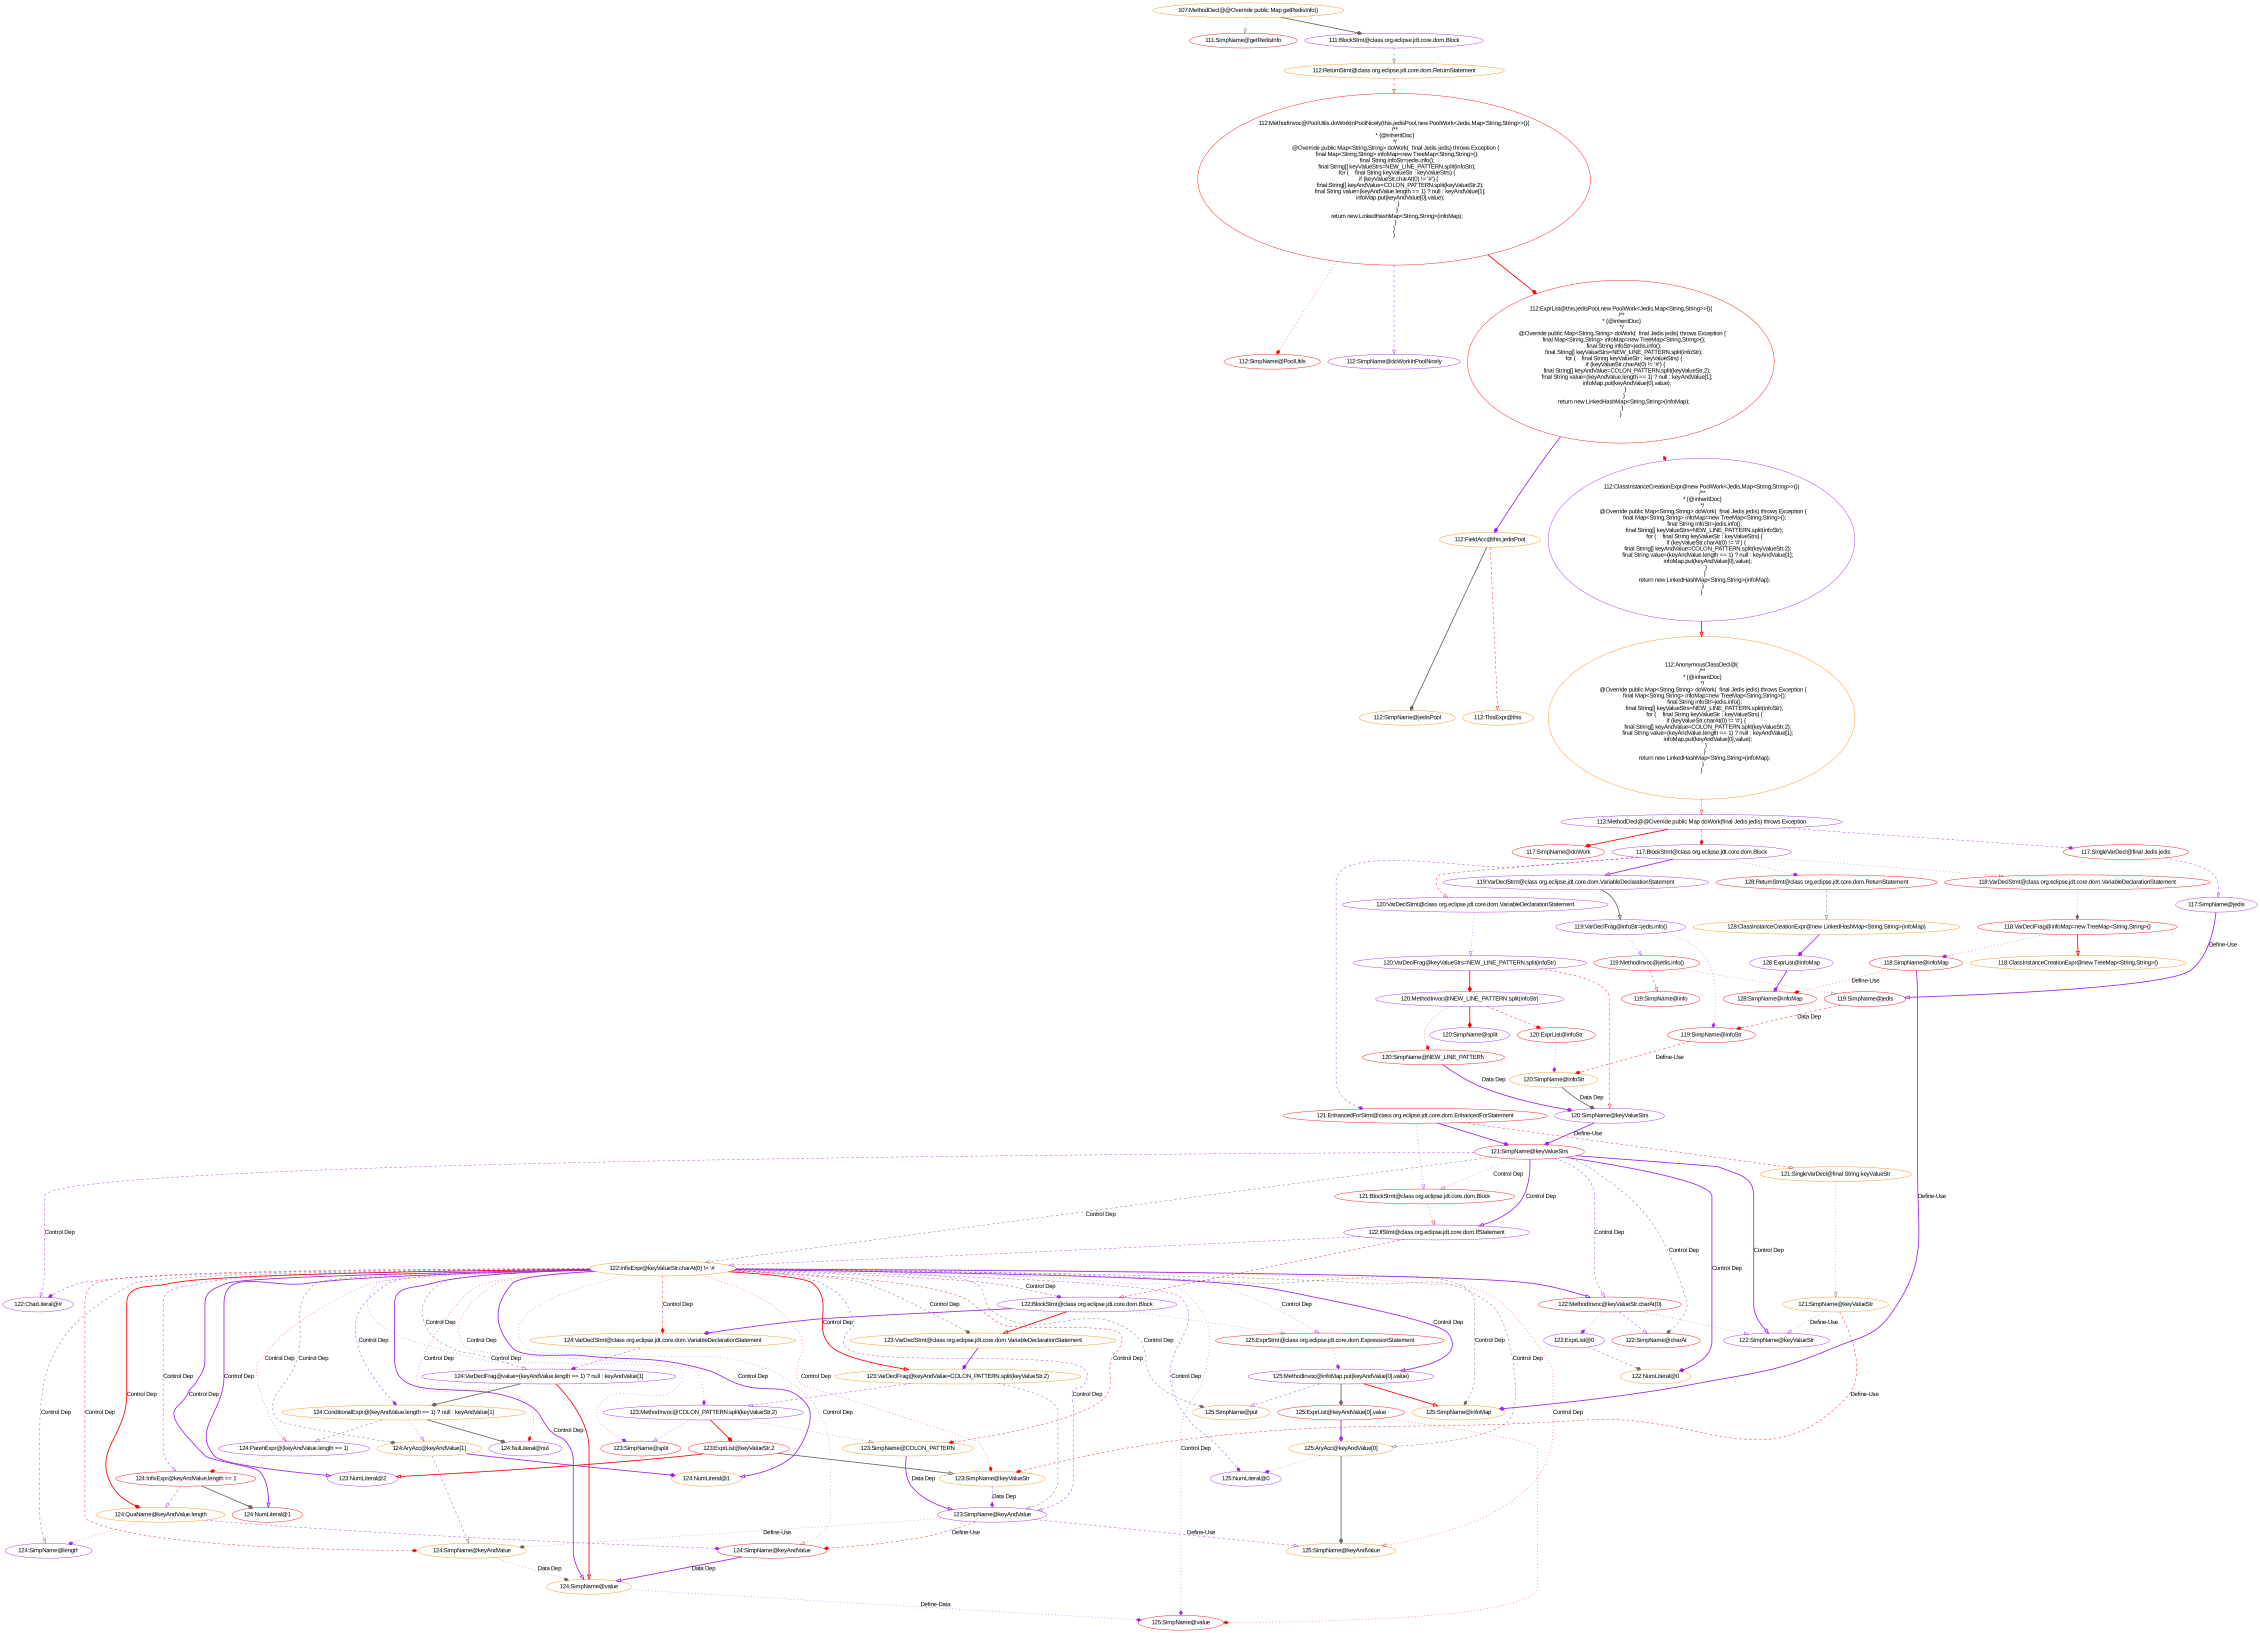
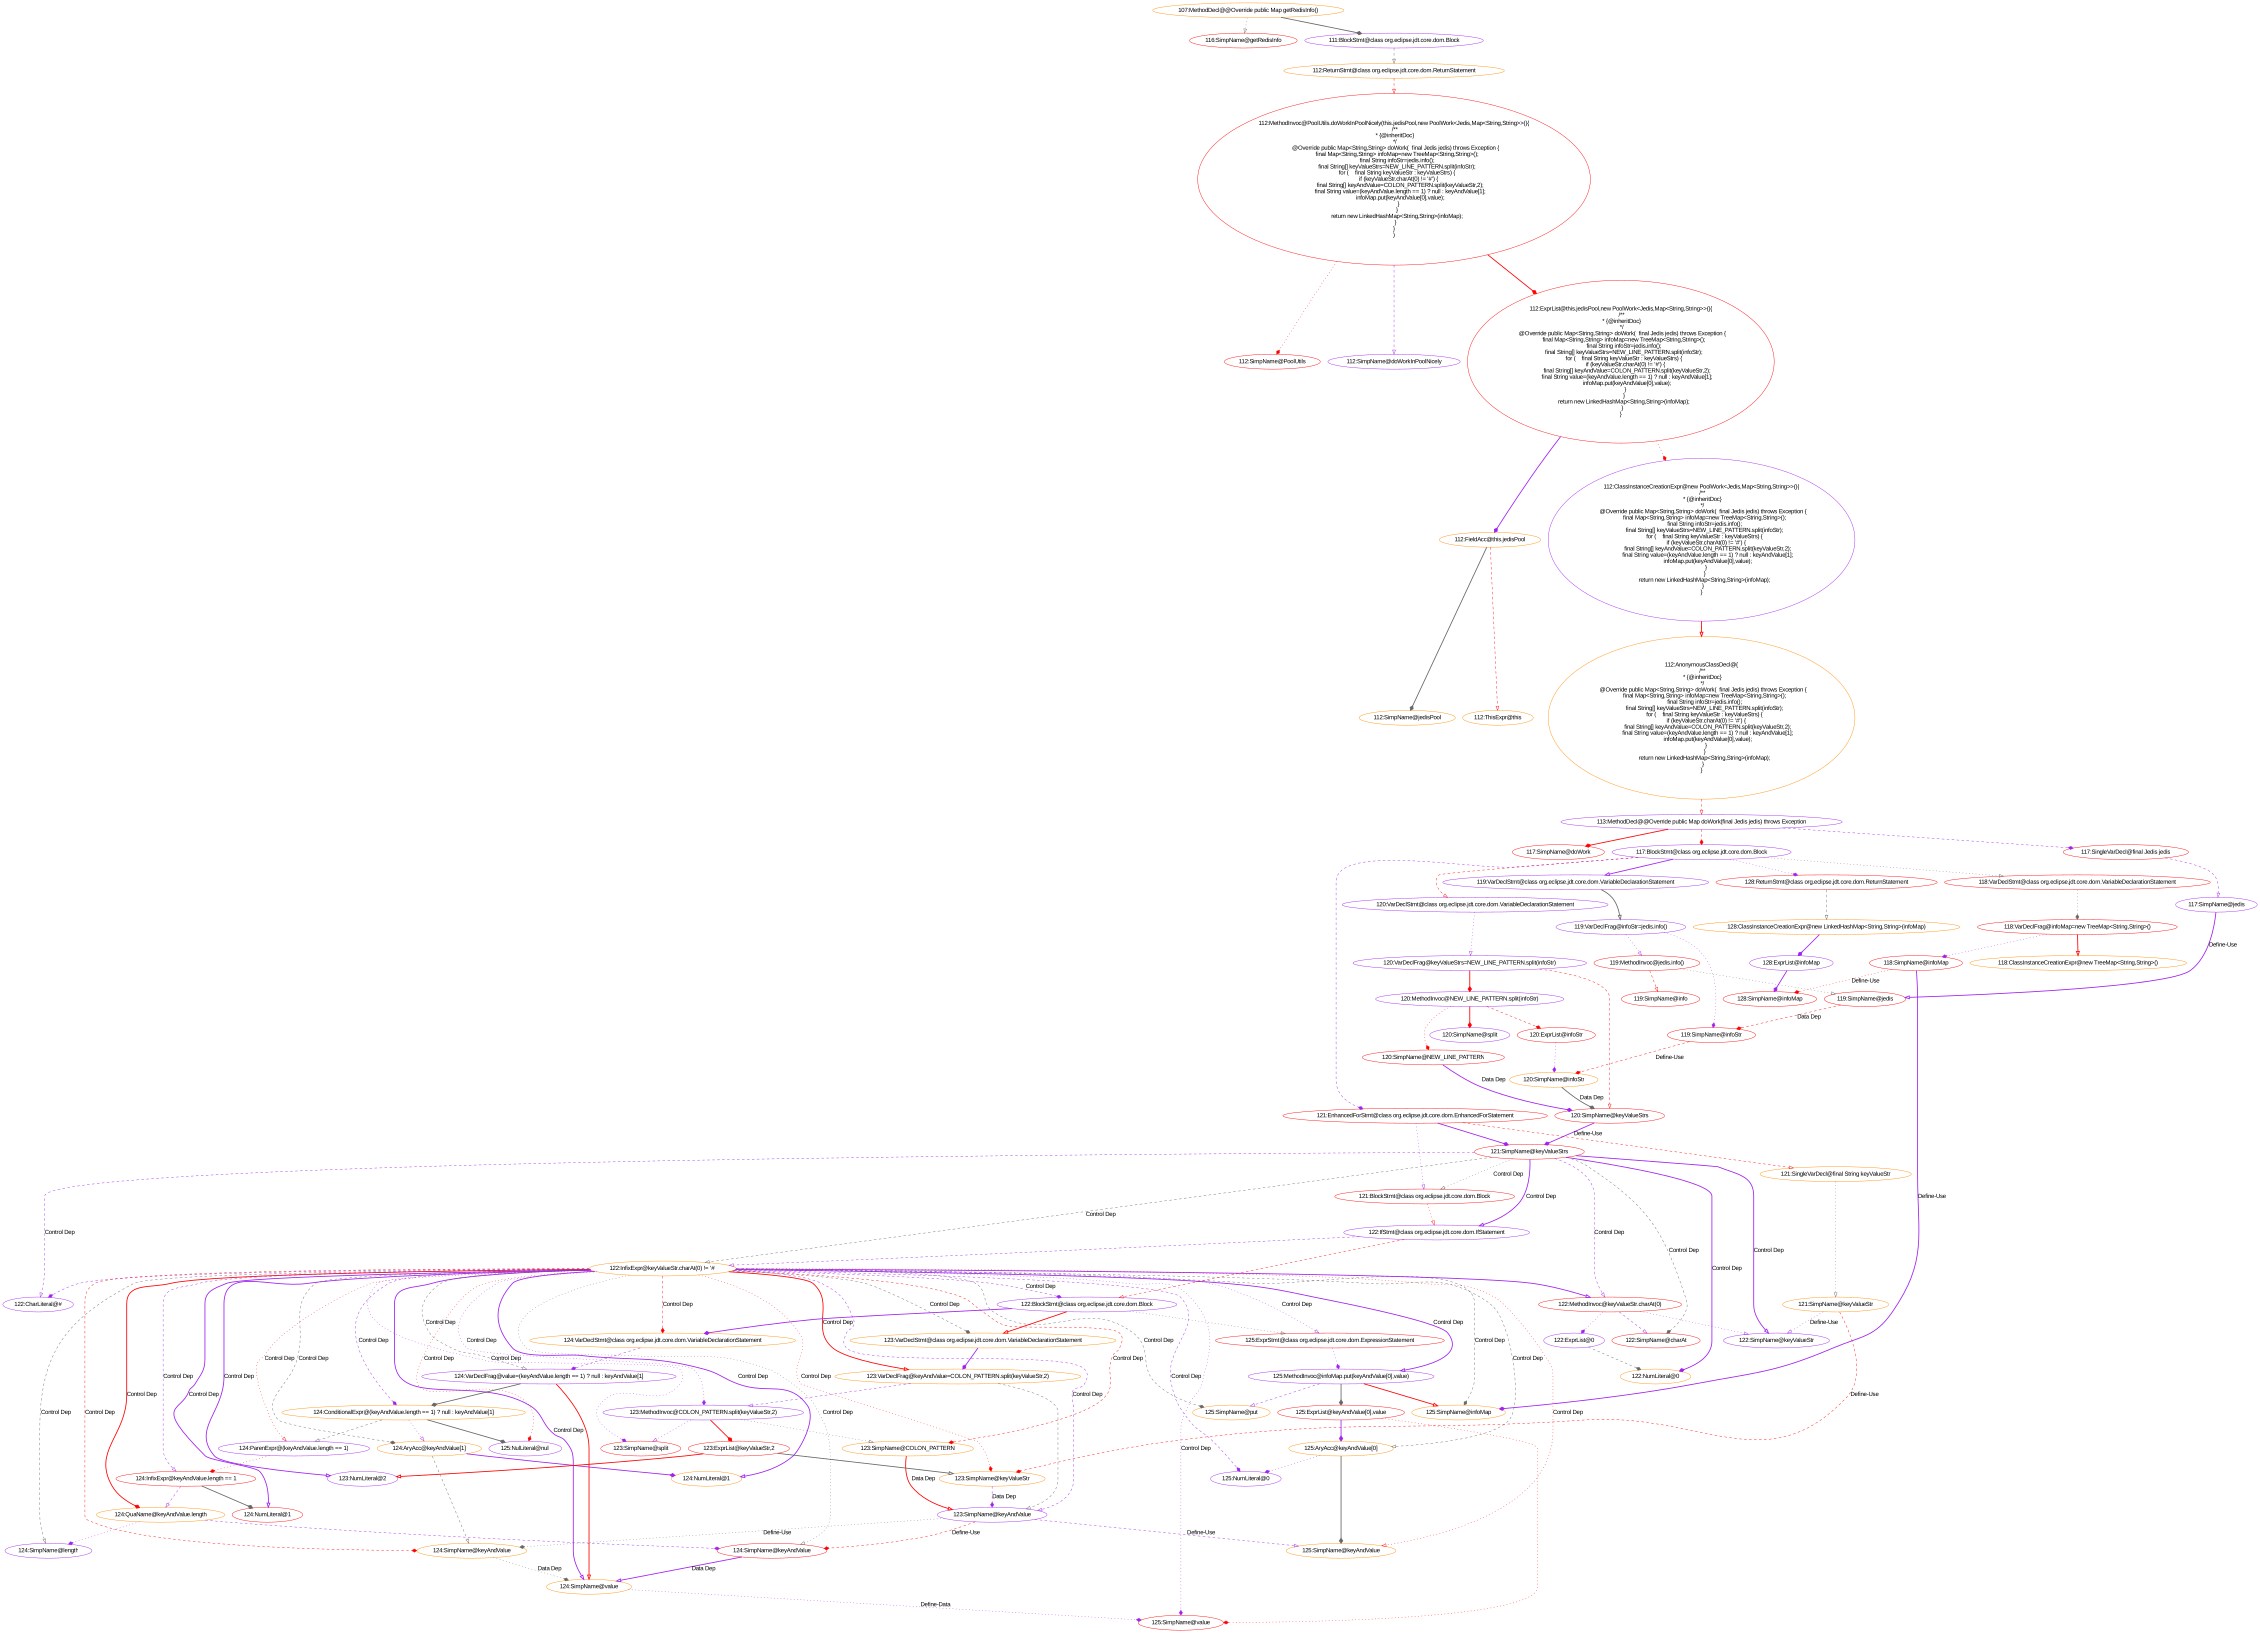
node "111:SimpName@getRedisInfo": label "111:SimpName@getRedisInfo" -> "116:SimpName@getRedisInfo"
node "120:SimpName@keyValueStrs": color purple -> red
node "124:NulLiteral@null": label "124:NulLiteral@null" -> "125:NulLiteral@null"
edge "123:SimpName@COLON_PATTERN" -> "123:SimpName@keyAndValue": color purple -> red
